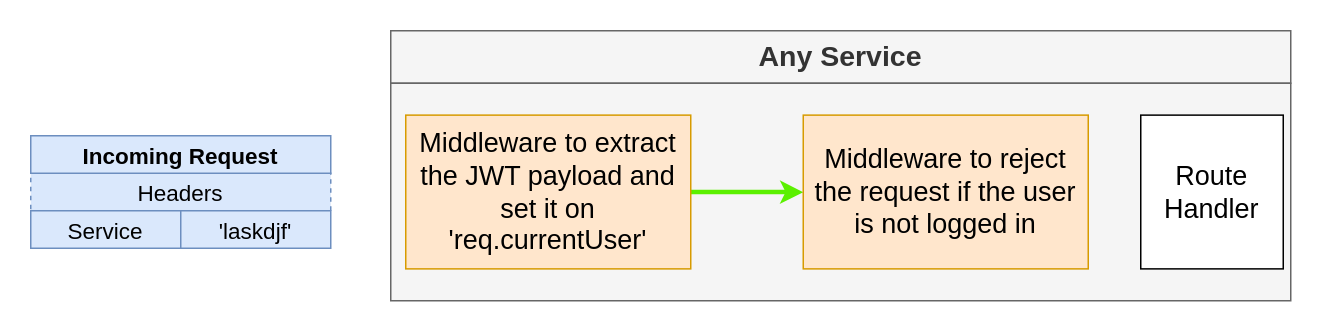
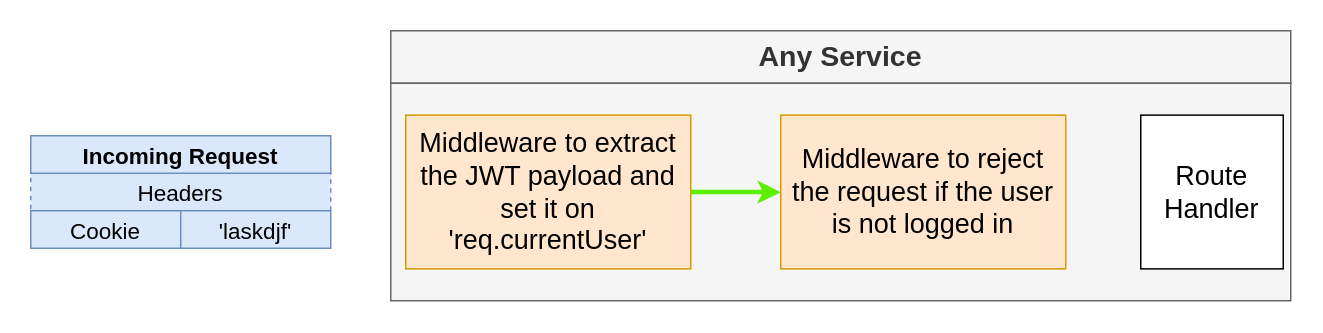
node "Middleware to reject the request if the user is not logged in": moved (946, 192) -> (923, 192)
node "Service": label "Service" -> "Cookie"
